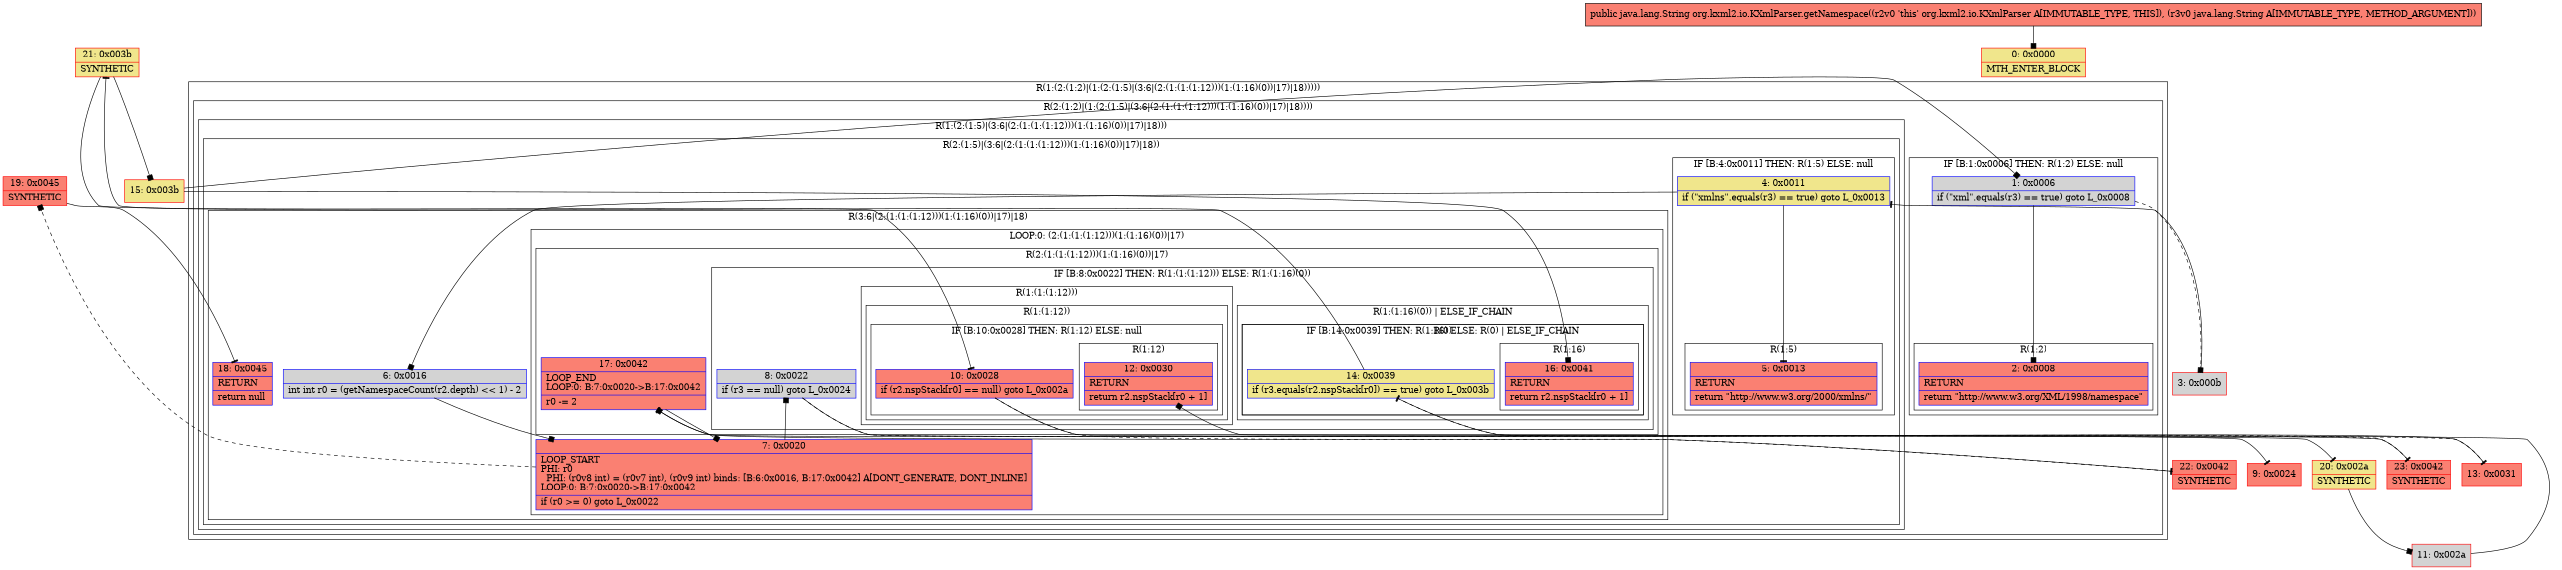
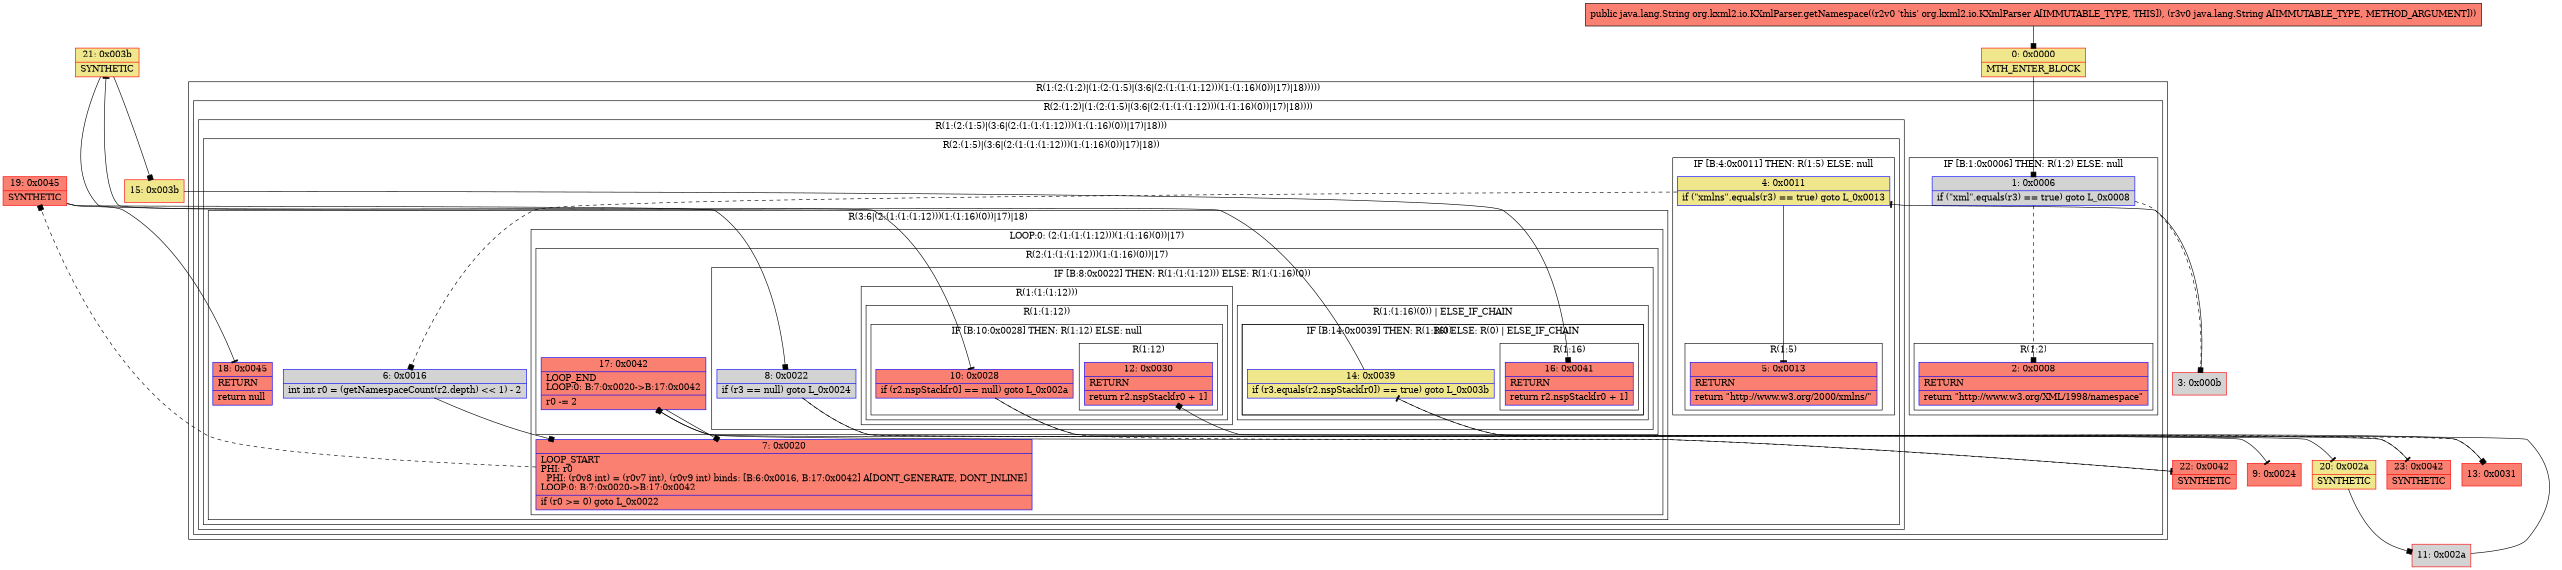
edge "15: 0x003b" -> "1: 0x0006": now "0: 0x0000" -> "1: 0x0006"
edge "4: 0x0011" -> "6: 0x0016": style solid -> dashed
edge "1: 0x0006" -> "2: 0x0008": style solid -> dashed
edge "7: 0x0020" -> "8: 0x0022": now "19: 0x0045" -> "8: 0x0022"
edge "8: 0x0022" -> "13: 0x0031": arrowhead tee -> box
